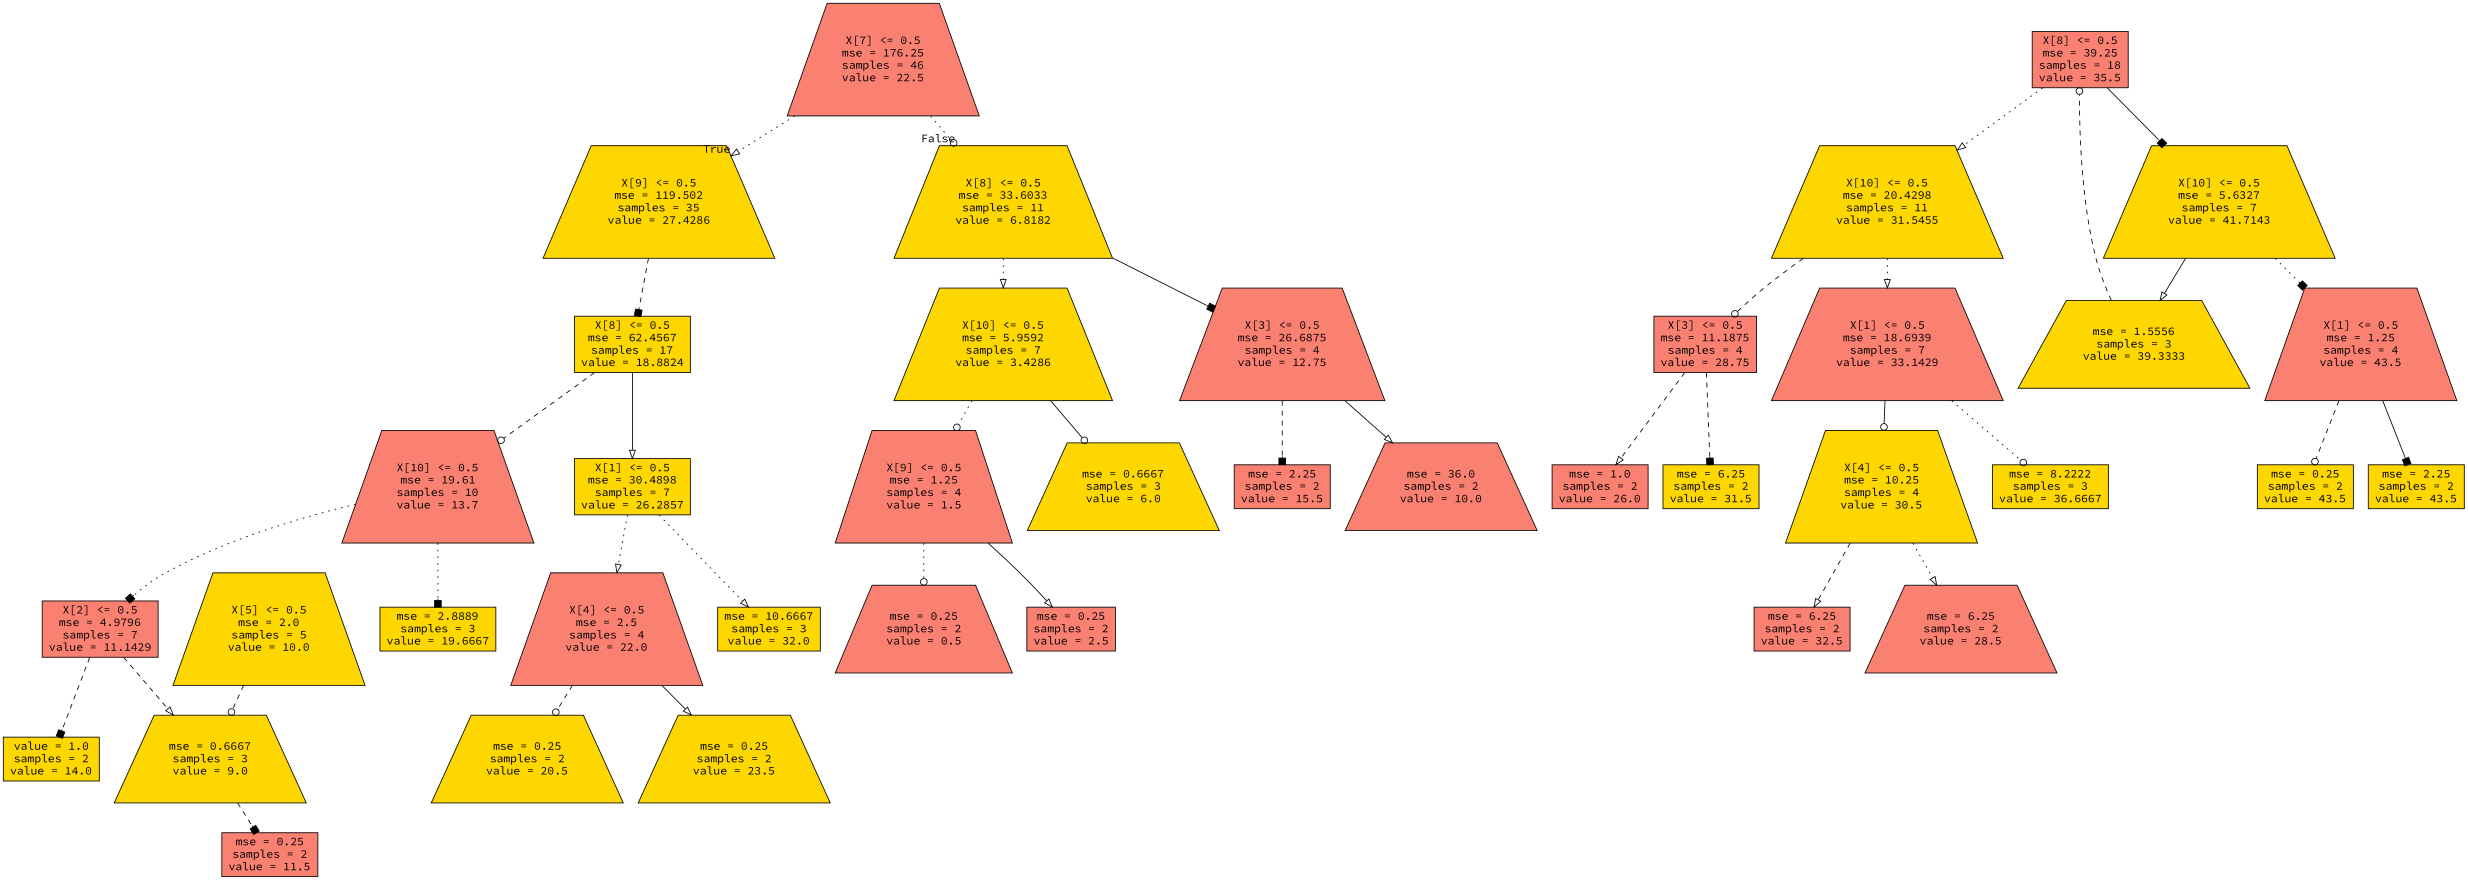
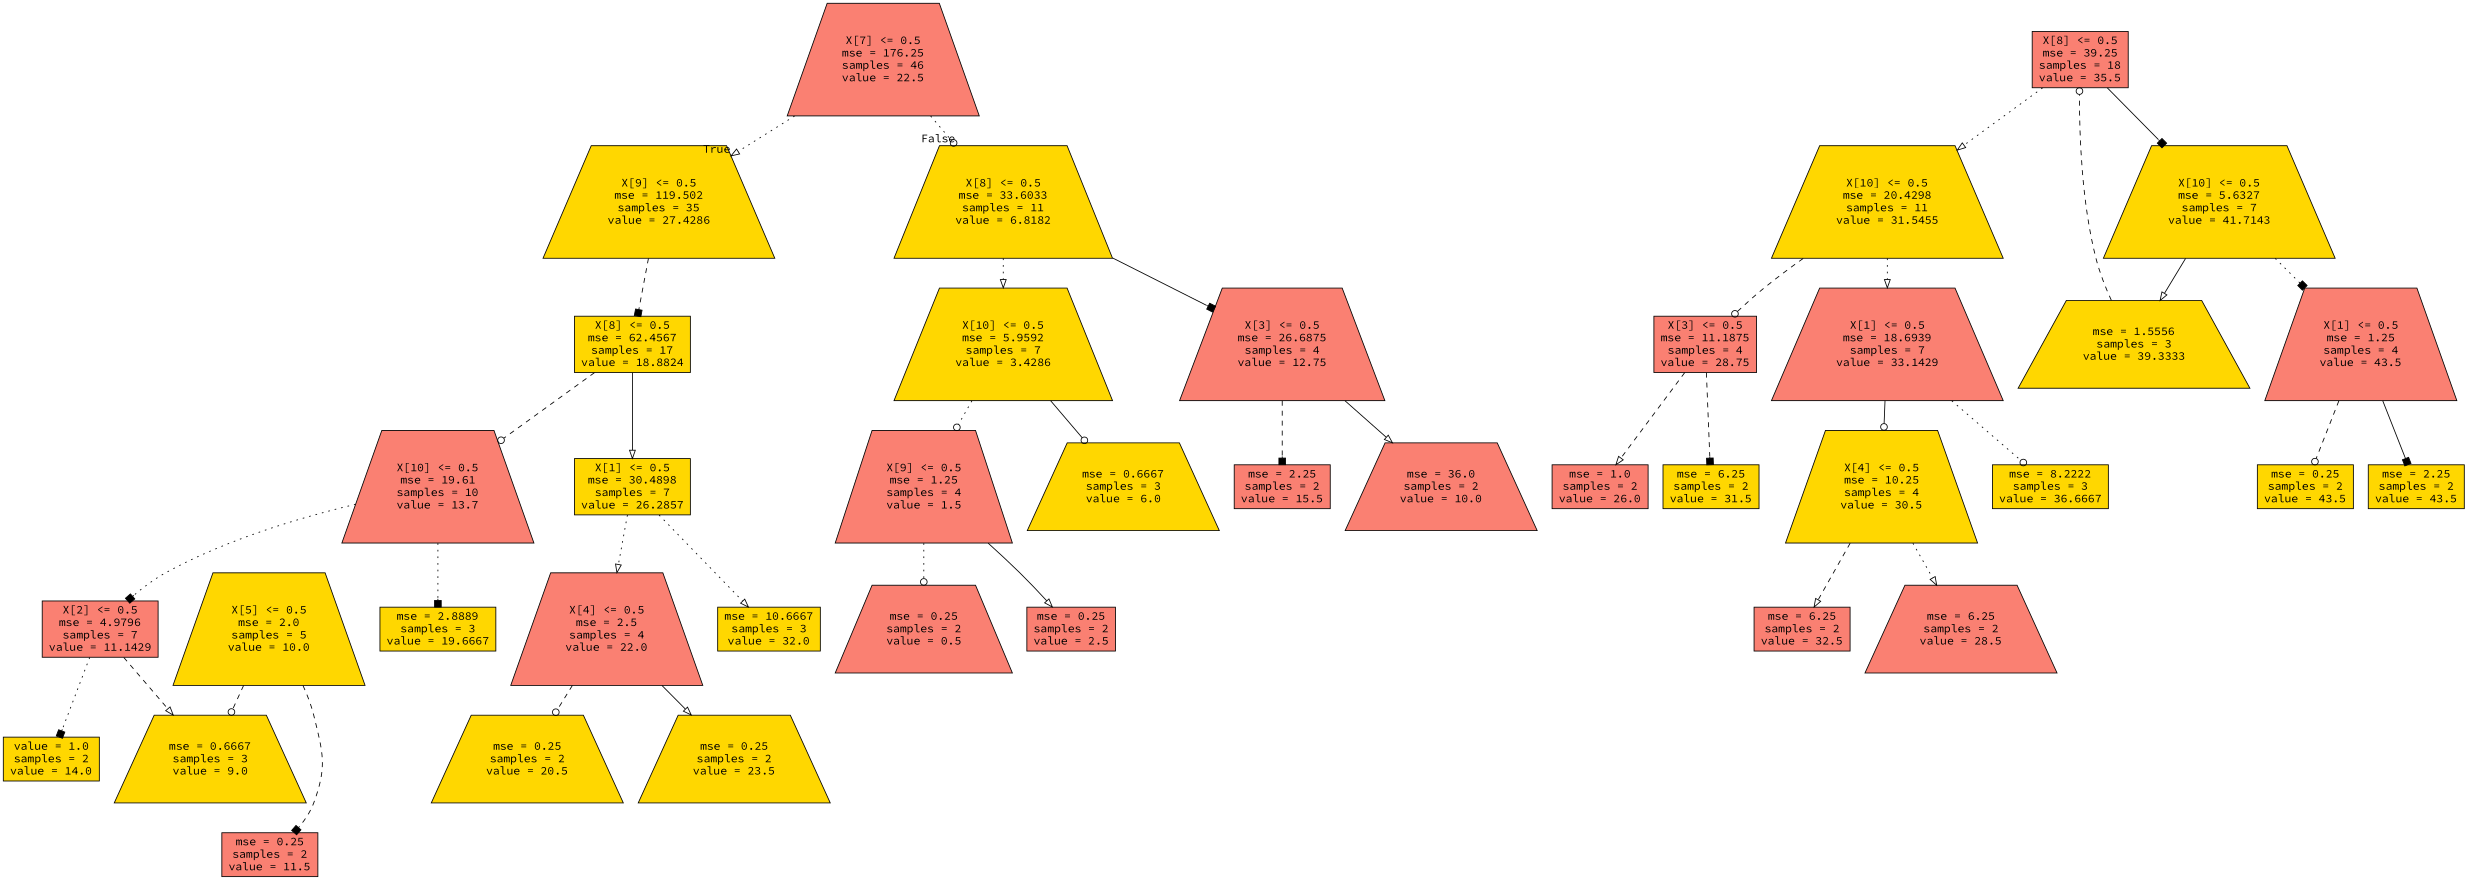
edge "X[2] <= 0.5 mse = 4.9796 samples = 7 value = 11.1429" -> "value = 1.0 samples = 2 value = 14.0": style dashed -> dotted
edge "mse = 0.6667 samples = 3 value = 9.0" -> "mse = 0.25 samples = 2 value = 11.5": now "X[5] <= 0.5 mse = 2.0 samples = 5 value = 10.0" -> "mse = 0.25 samples = 2 value = 11.5"
